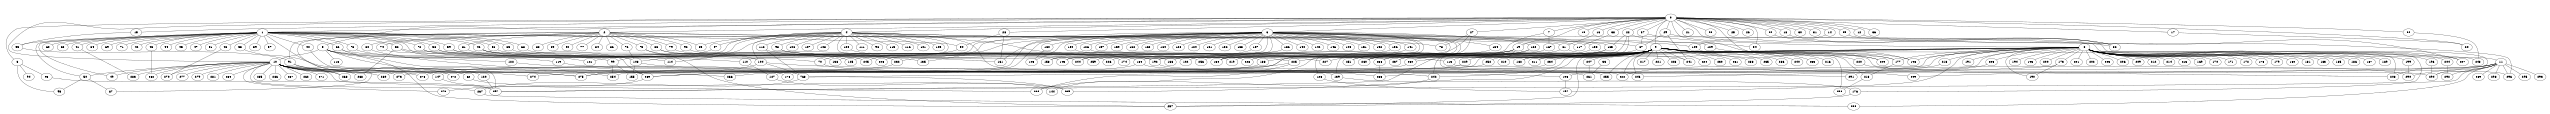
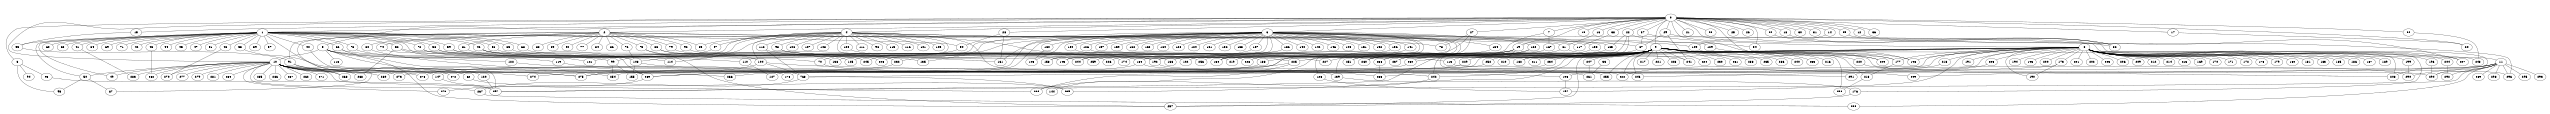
edge "165" -- "211": removed
edge "127" -- "144": removed
